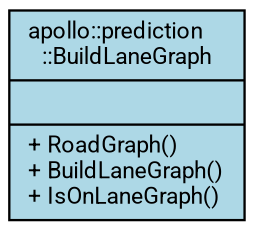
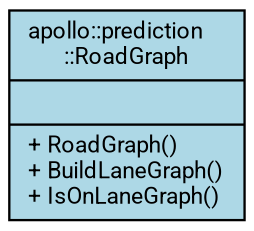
node "apollo::prediction": text "::BuildLaneGraph" -> "::RoadGraph"
